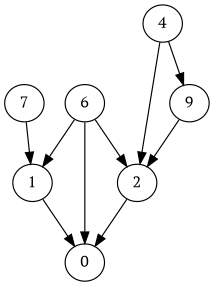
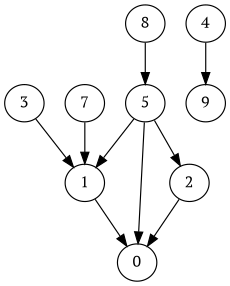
node "8": added
edge "4" -> "2": removed
node "3": added
node "6": label "6" -> "5"
edge "9" -> "2": removed
